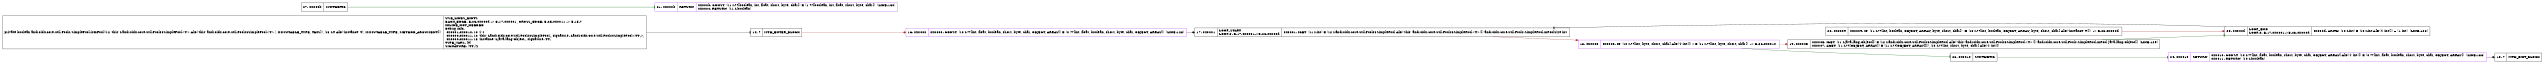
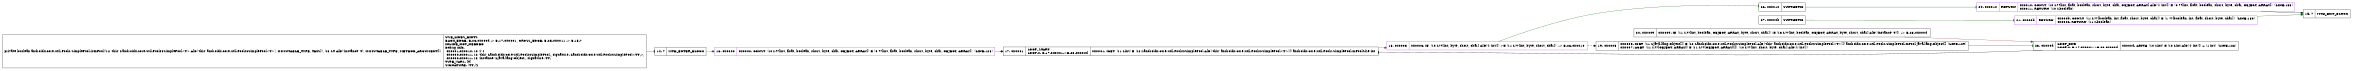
edge "21: 0x000b" -> "15: ?": added
edge "14: ?" -> "16: 0x0000": color brown -> darkgreen
edge "18: 0x0003" -> "19: 0x0005": color brown -> black
